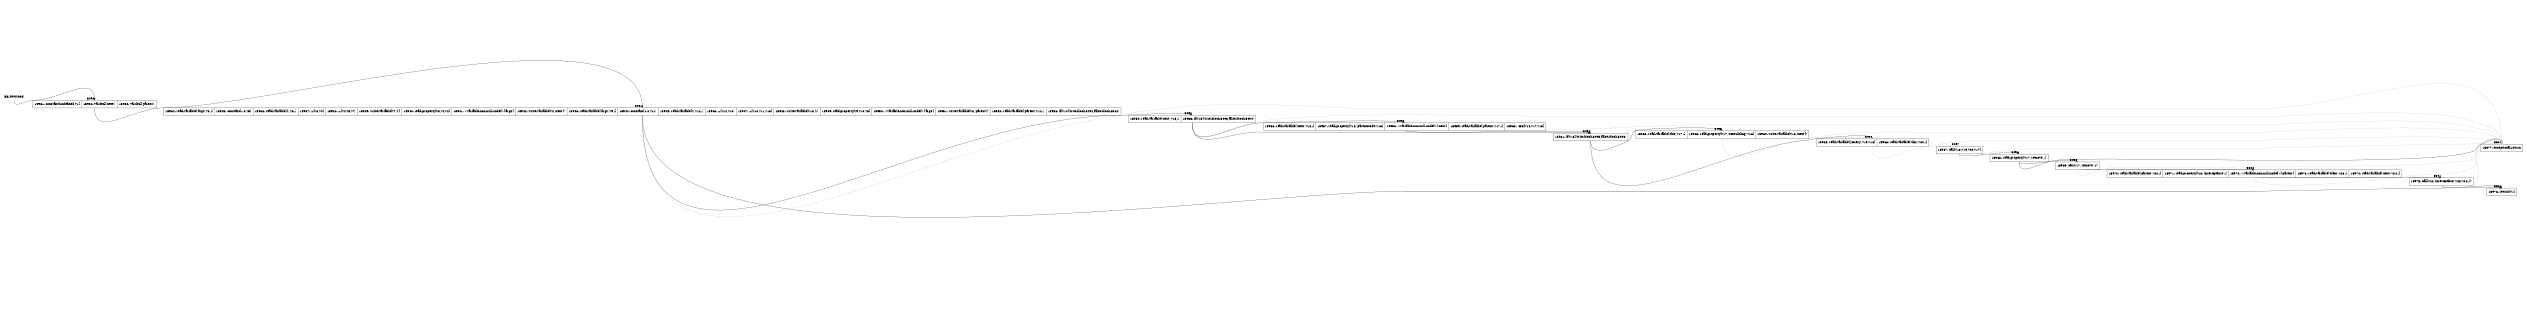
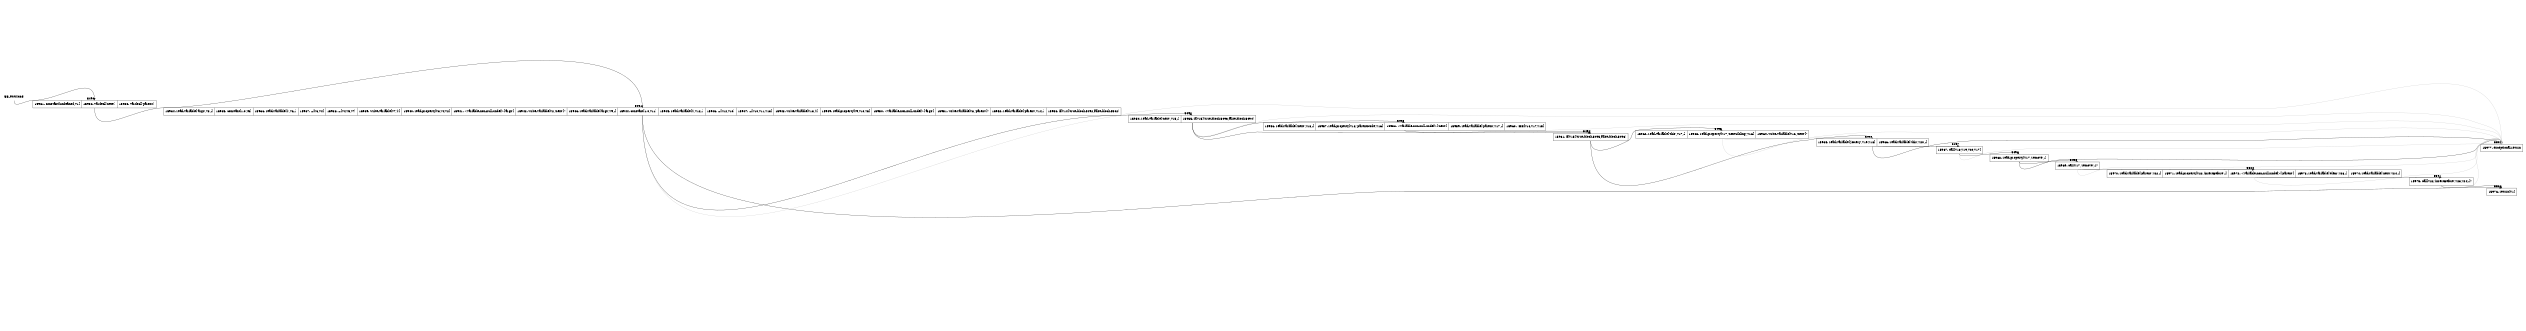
edge "15965: read-variable['jQuery',v19,v18]" -> "15977: exceptional-return": color gray -> black
edge "15965: read-variable['jQuery',v19,v18]" -> "15967: call[v18,v19,v20,v17]": color gray -> black
